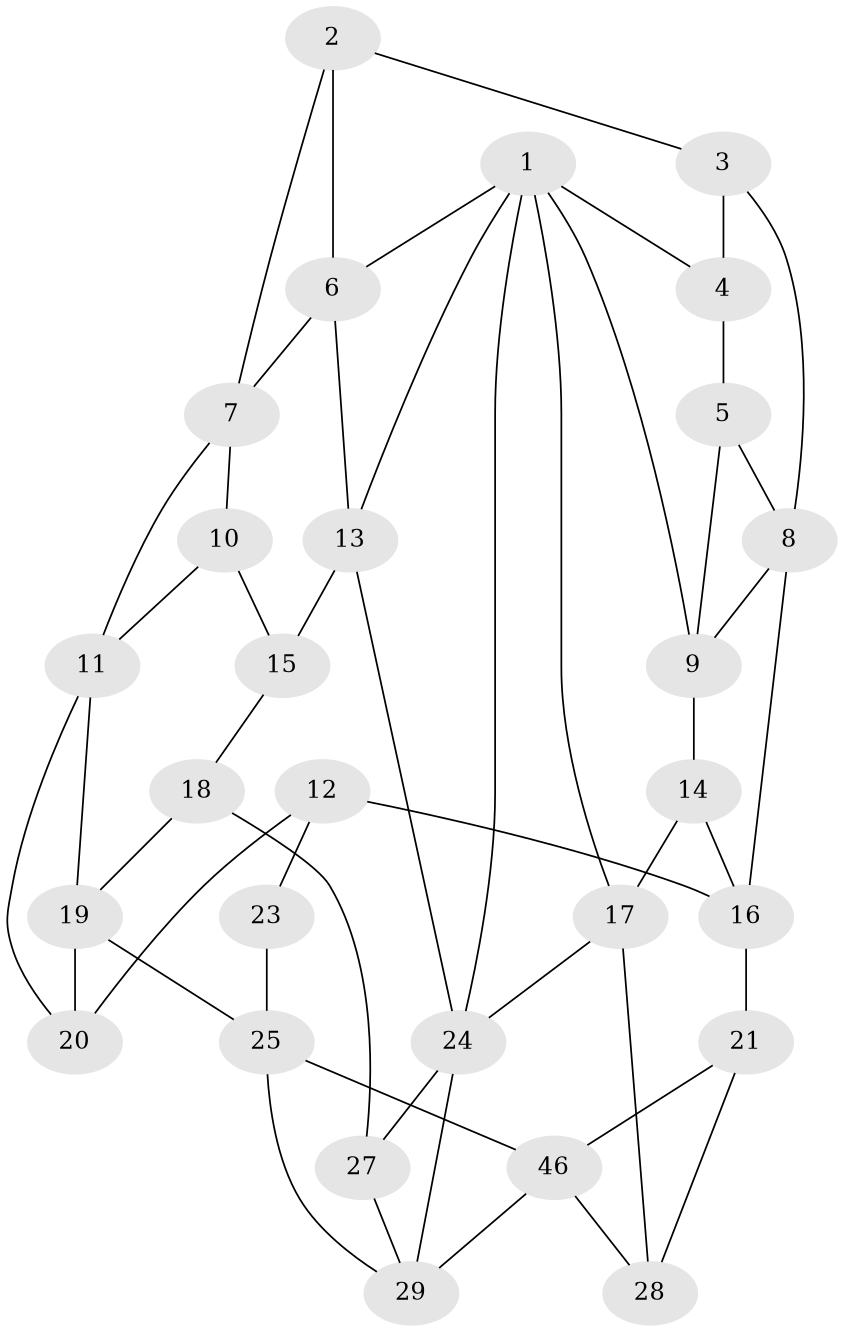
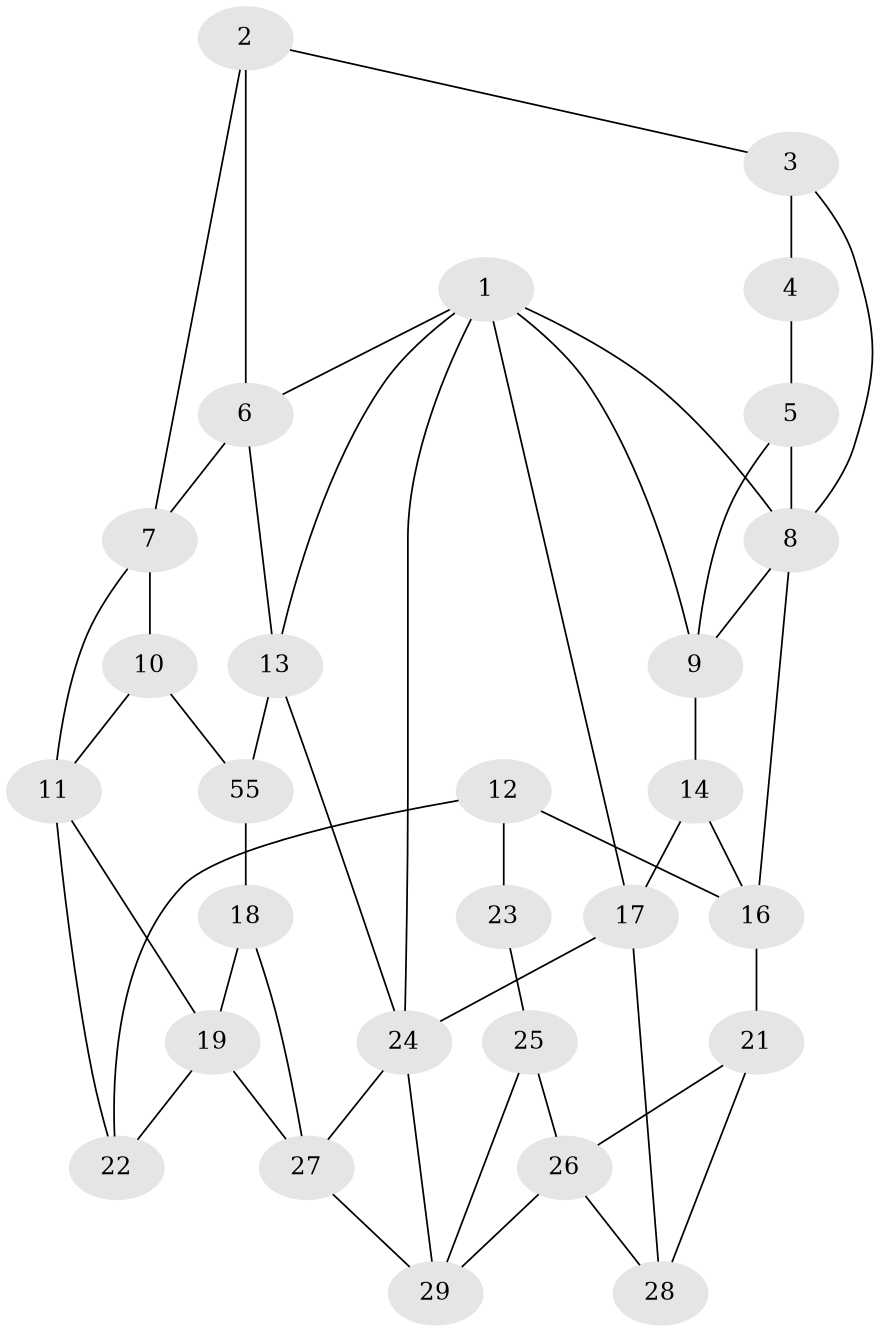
edge "1" -- "4": now "1" -- "8"
node "15": label "15" -> "55"
edge "19" -- "25": now "19" -- "27"
node "20": label "20" -> "22"
node "46": label "46" -> "26"
